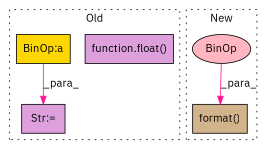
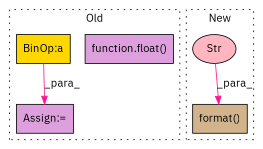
node "BinOp": label "BinOp" -> "Str"
node "Str:=": label "Str:=" -> "Assign:="
